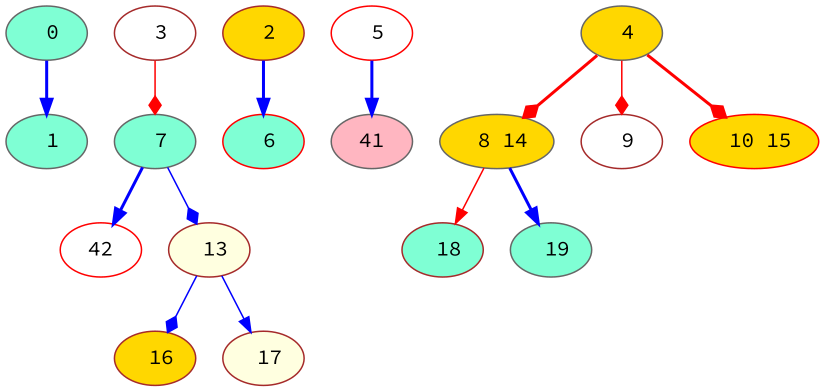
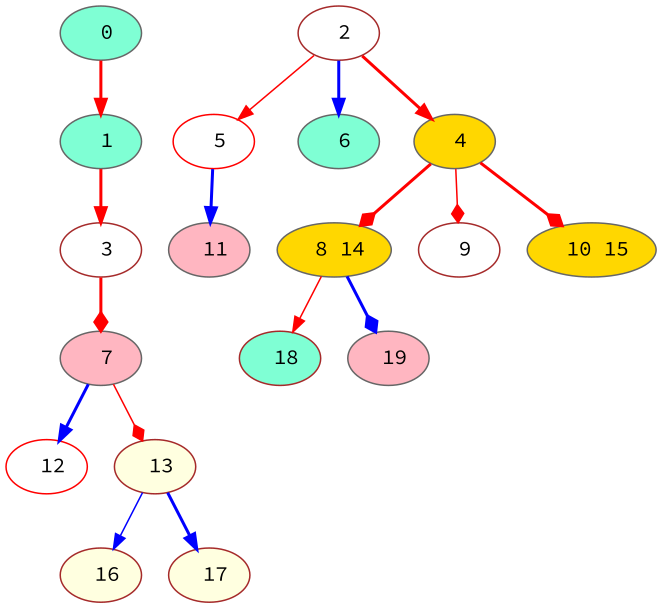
node "2": fillcolor gold -> white
edge "3" -> "7": style solid -> bold
edge "0" -> "1": color blue -> red
edge "2" -> "4": added
edge "2" -> "5": added
node "7": fillcolor aquamarine -> lightpink
node "6": color red -> gray40
node "41": label "41" -> "11"
node "10 15": color red -> gray40
edge "1" -> "3": added
edge "7" -> "13": color blue -> red
edge "8 14" -> "19": arrowhead normal -> diamond
node "42": label "42" -> "12"
node "19": fillcolor aquamarine -> lightpink
edge "13" -> "16": arrowhead diamond -> normal
edge "13" -> "17": style solid -> bold
node "16": fillcolor gold -> lightyellow
